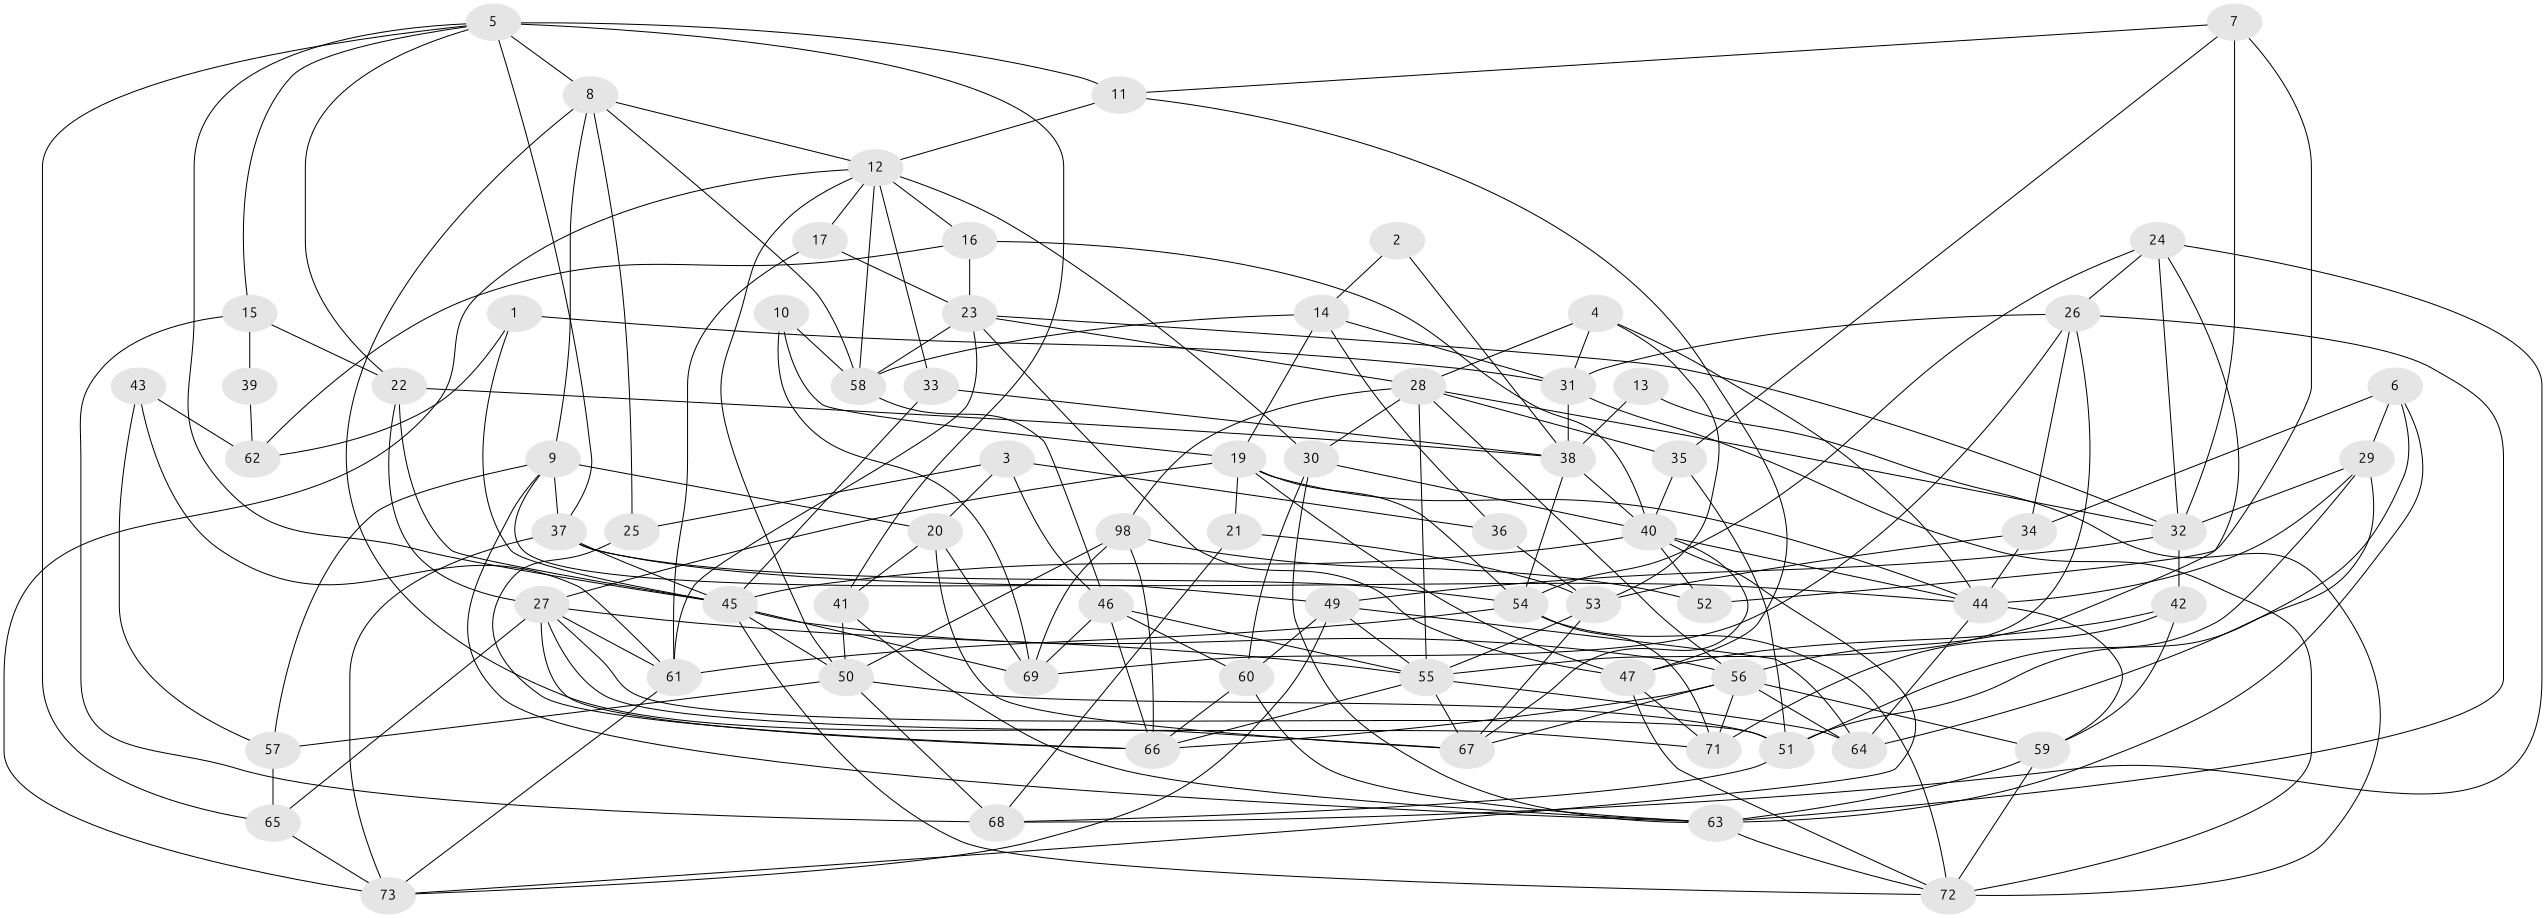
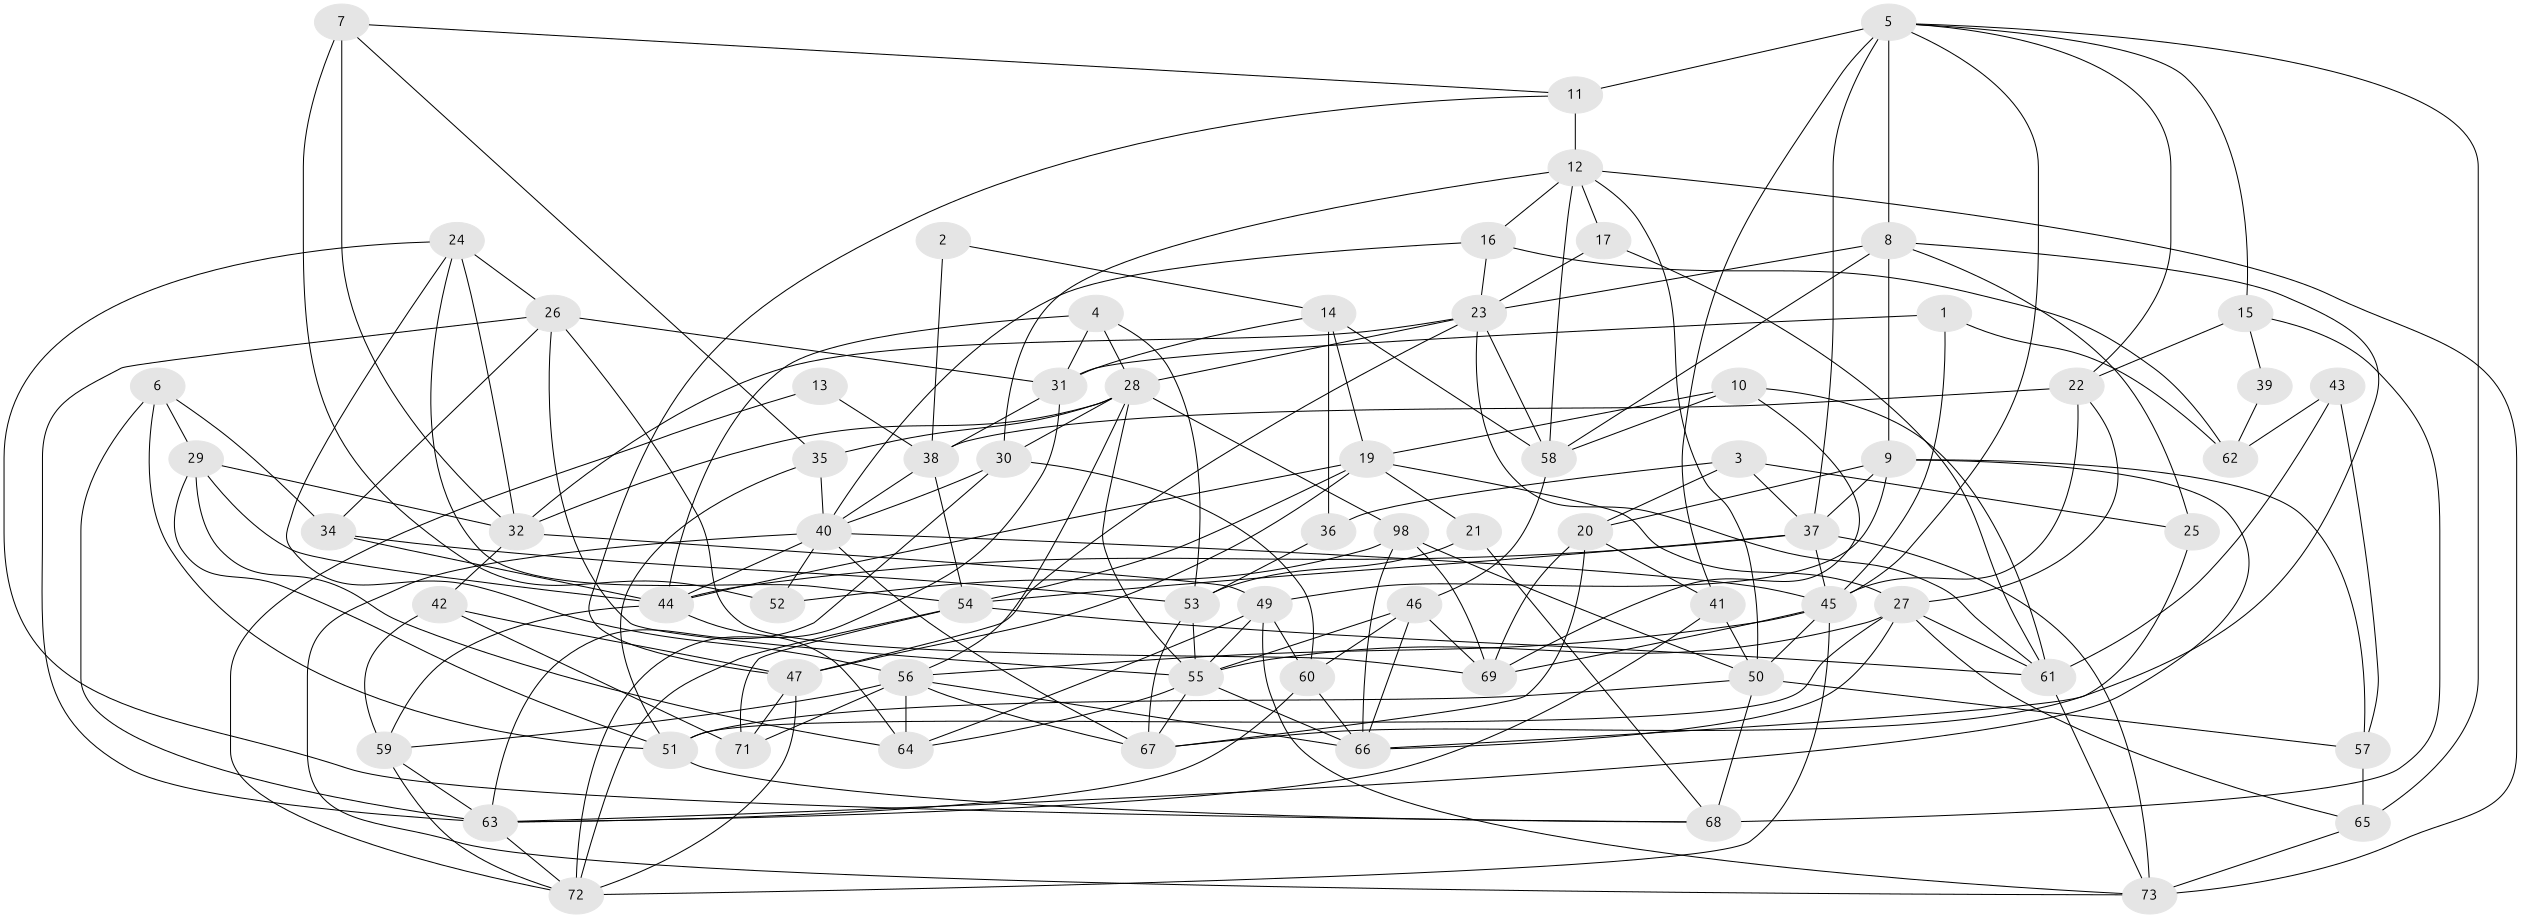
edge "8" -- "12": now "8" -- "23"
node "33": removed
edge "10" -- "61": added
edge "3" -- "46": now "3" -- "37"
edge "27" -- "71": removed
